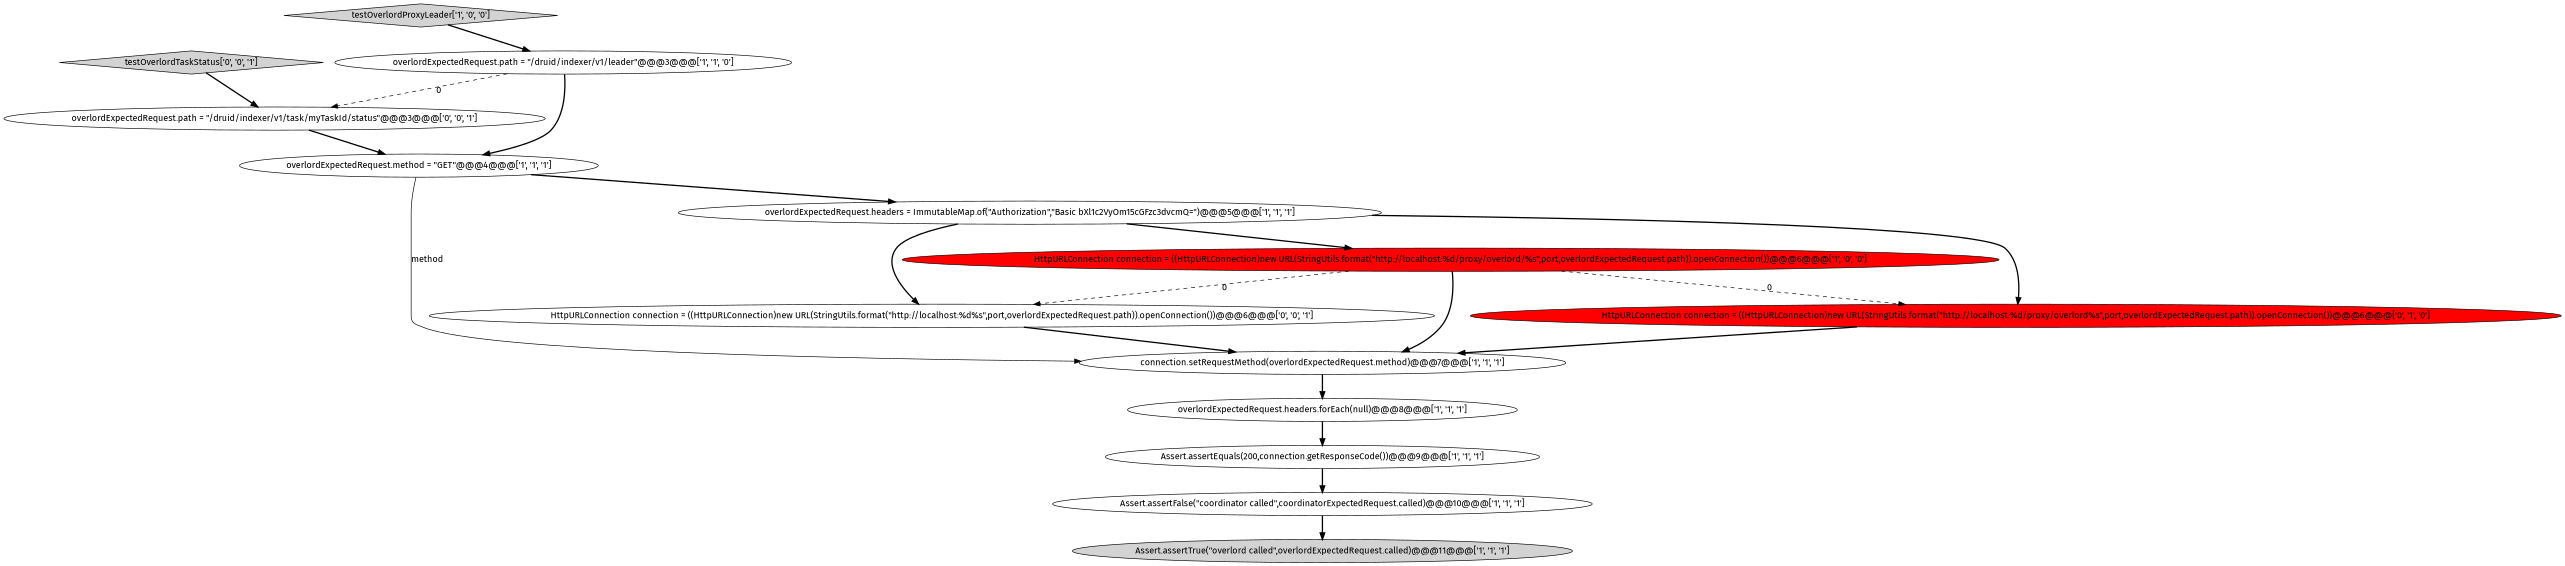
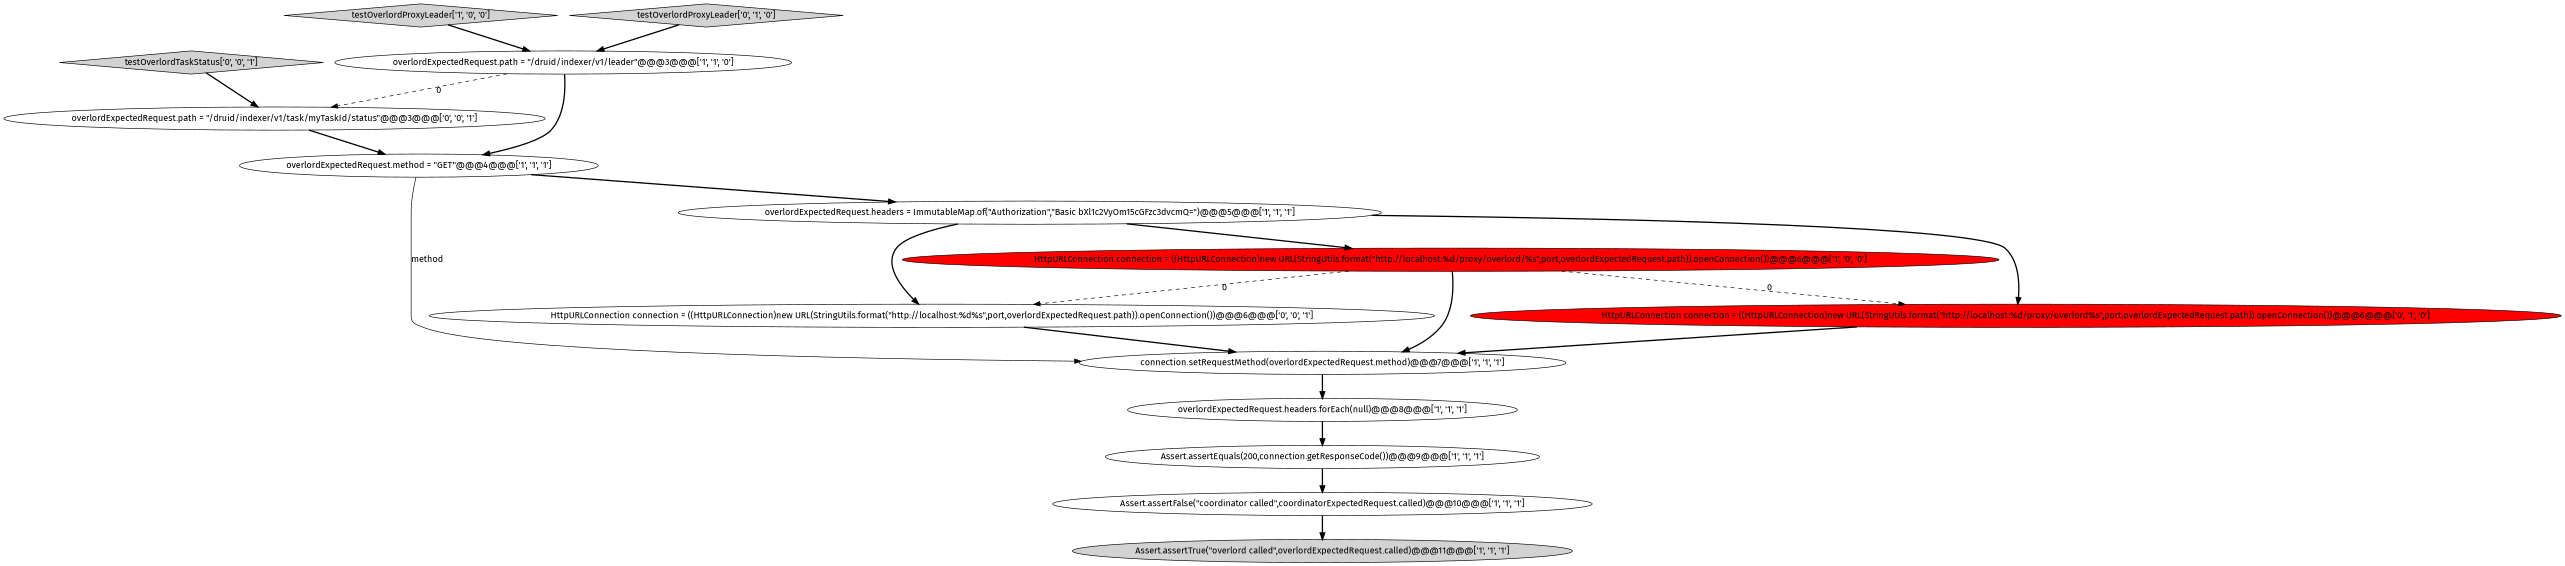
node "testOverlordProxyLeader['0', '1', '0']": added
